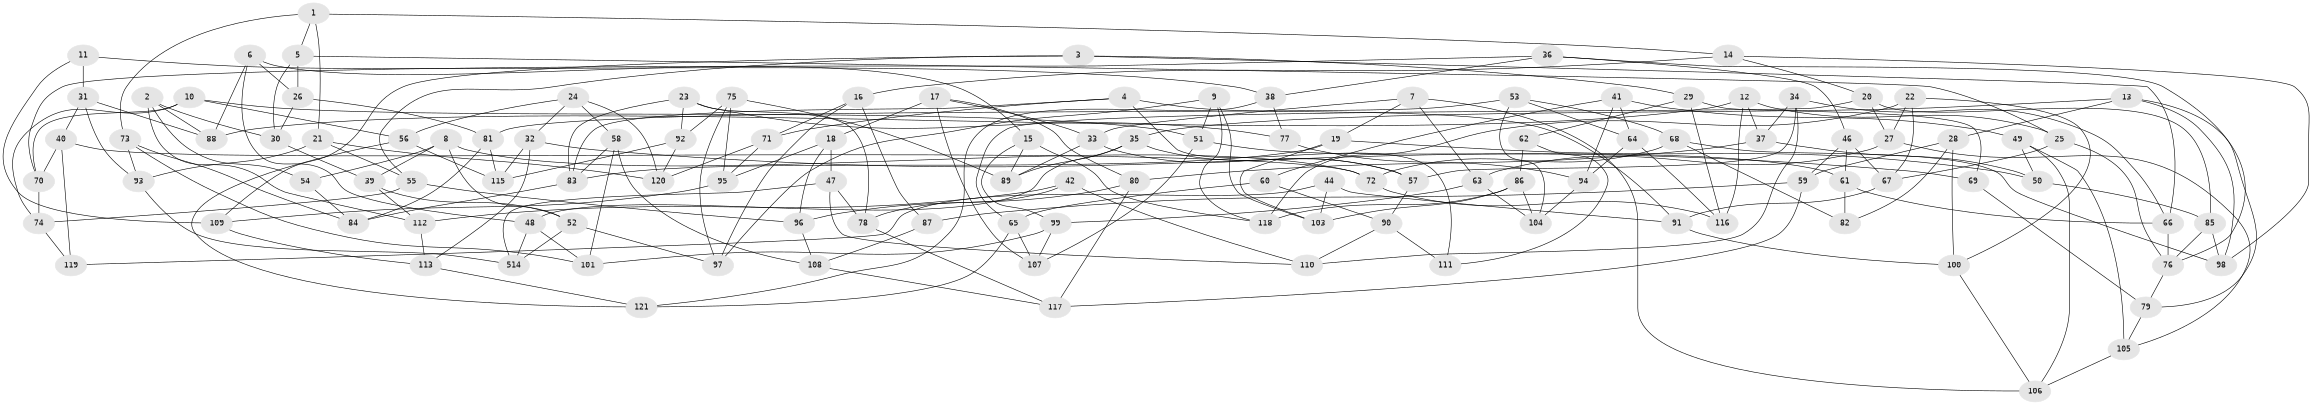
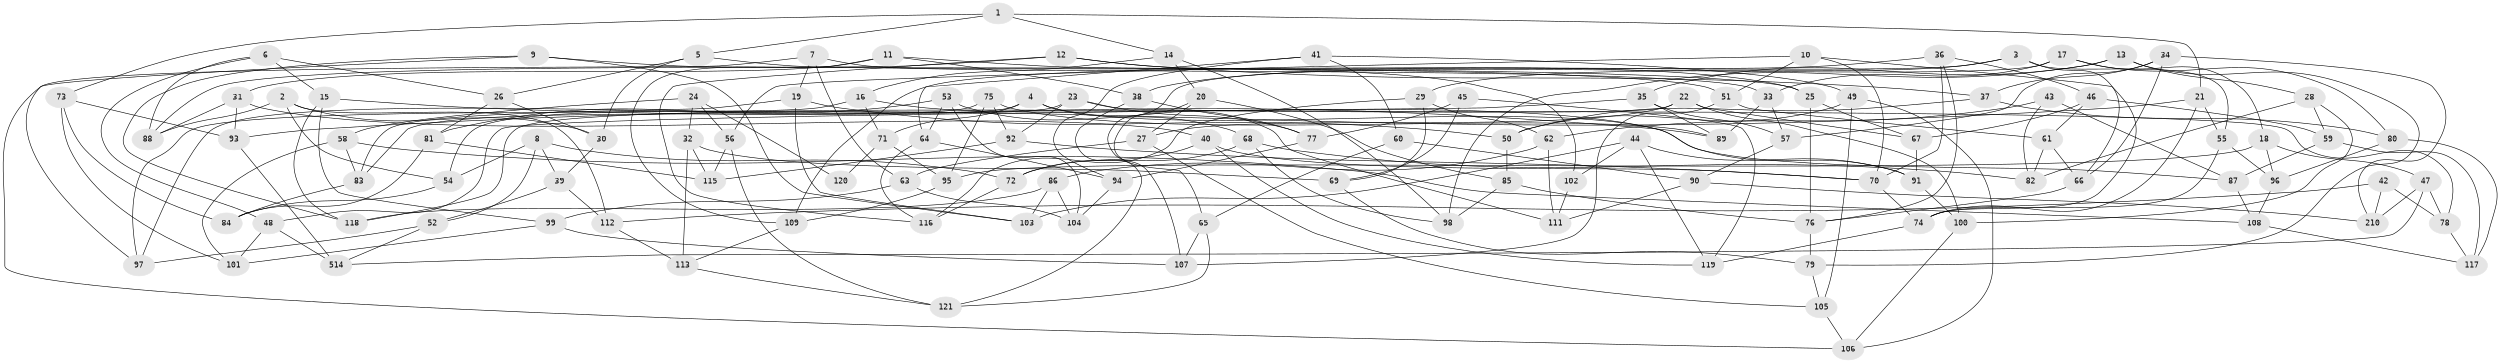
node "45": added
node "43": added
edge "23" -- "83": now "23" -- "54"
edge "21" -- "120": now "21" -- "74"
edge "92" -- "120": now "92" -- "70"
node "102": added
node "110": label "110" -> "210"
